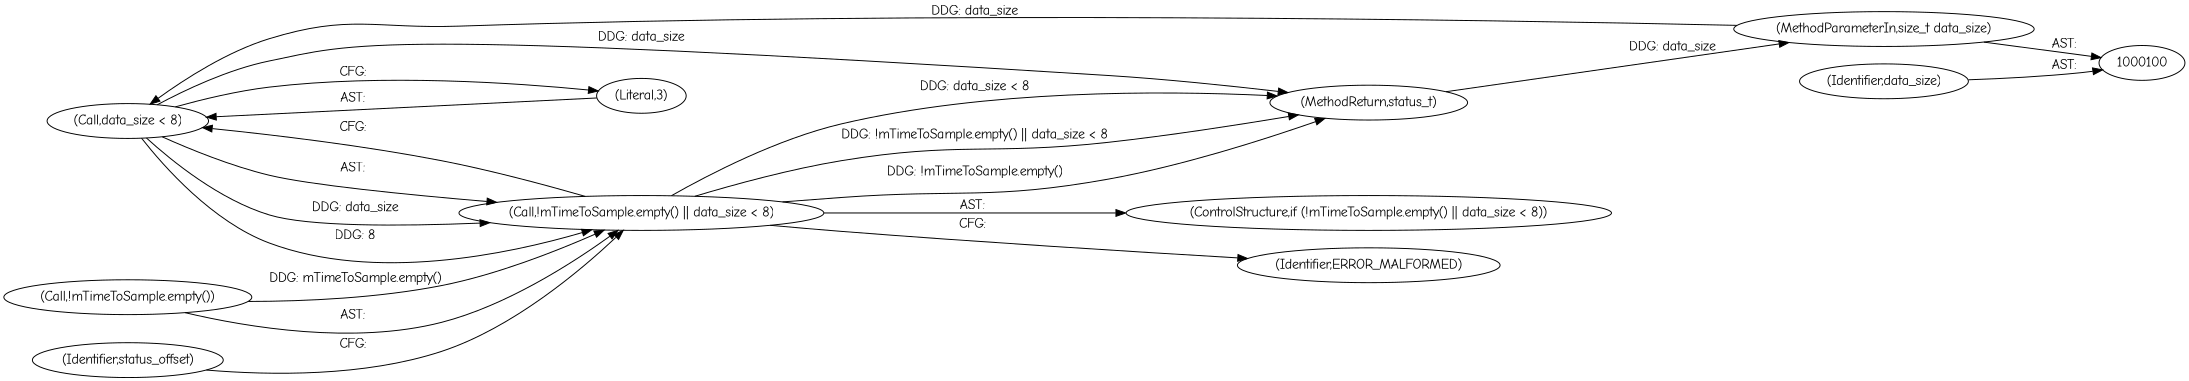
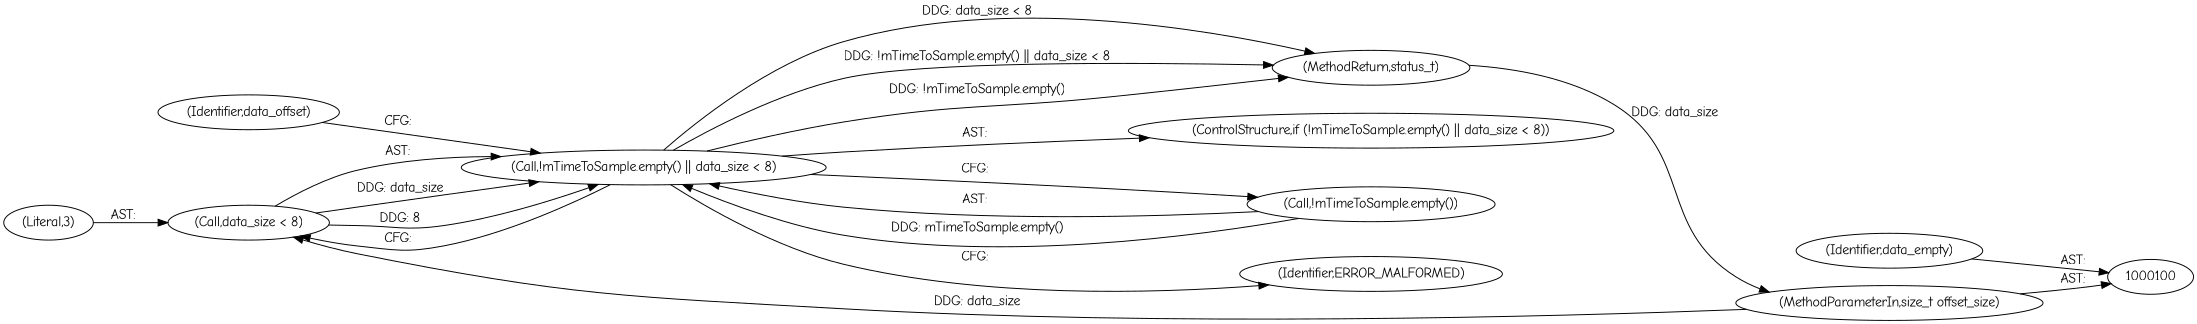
node "(MethodParameterIn,size_t data_size)": label "(MethodParameterIn,size_t data_size)" -> "(MethodParameterIn,size_t offset_size)"
edge "(Call,data_size < 8)" -> "(MethodReturn,status_t)": removed, label "DDG: data_size"
edge "(Call,data_size < 8)" -> "(Literal,3)": removed, label "CFG:"
node "(Identifier,data_size)": label "(Identifier,data_size)" -> "(Identifier,data_empty)"
edge "(Call,!mTimeToSample.empty() || data_size < 8)" -> "(Call,!mTimeToSample.empty())": added, label "CFG:"
node "(Identifier,status_offset)": label "(Identifier,status_offset)" -> "(Identifier,data_offset)"
